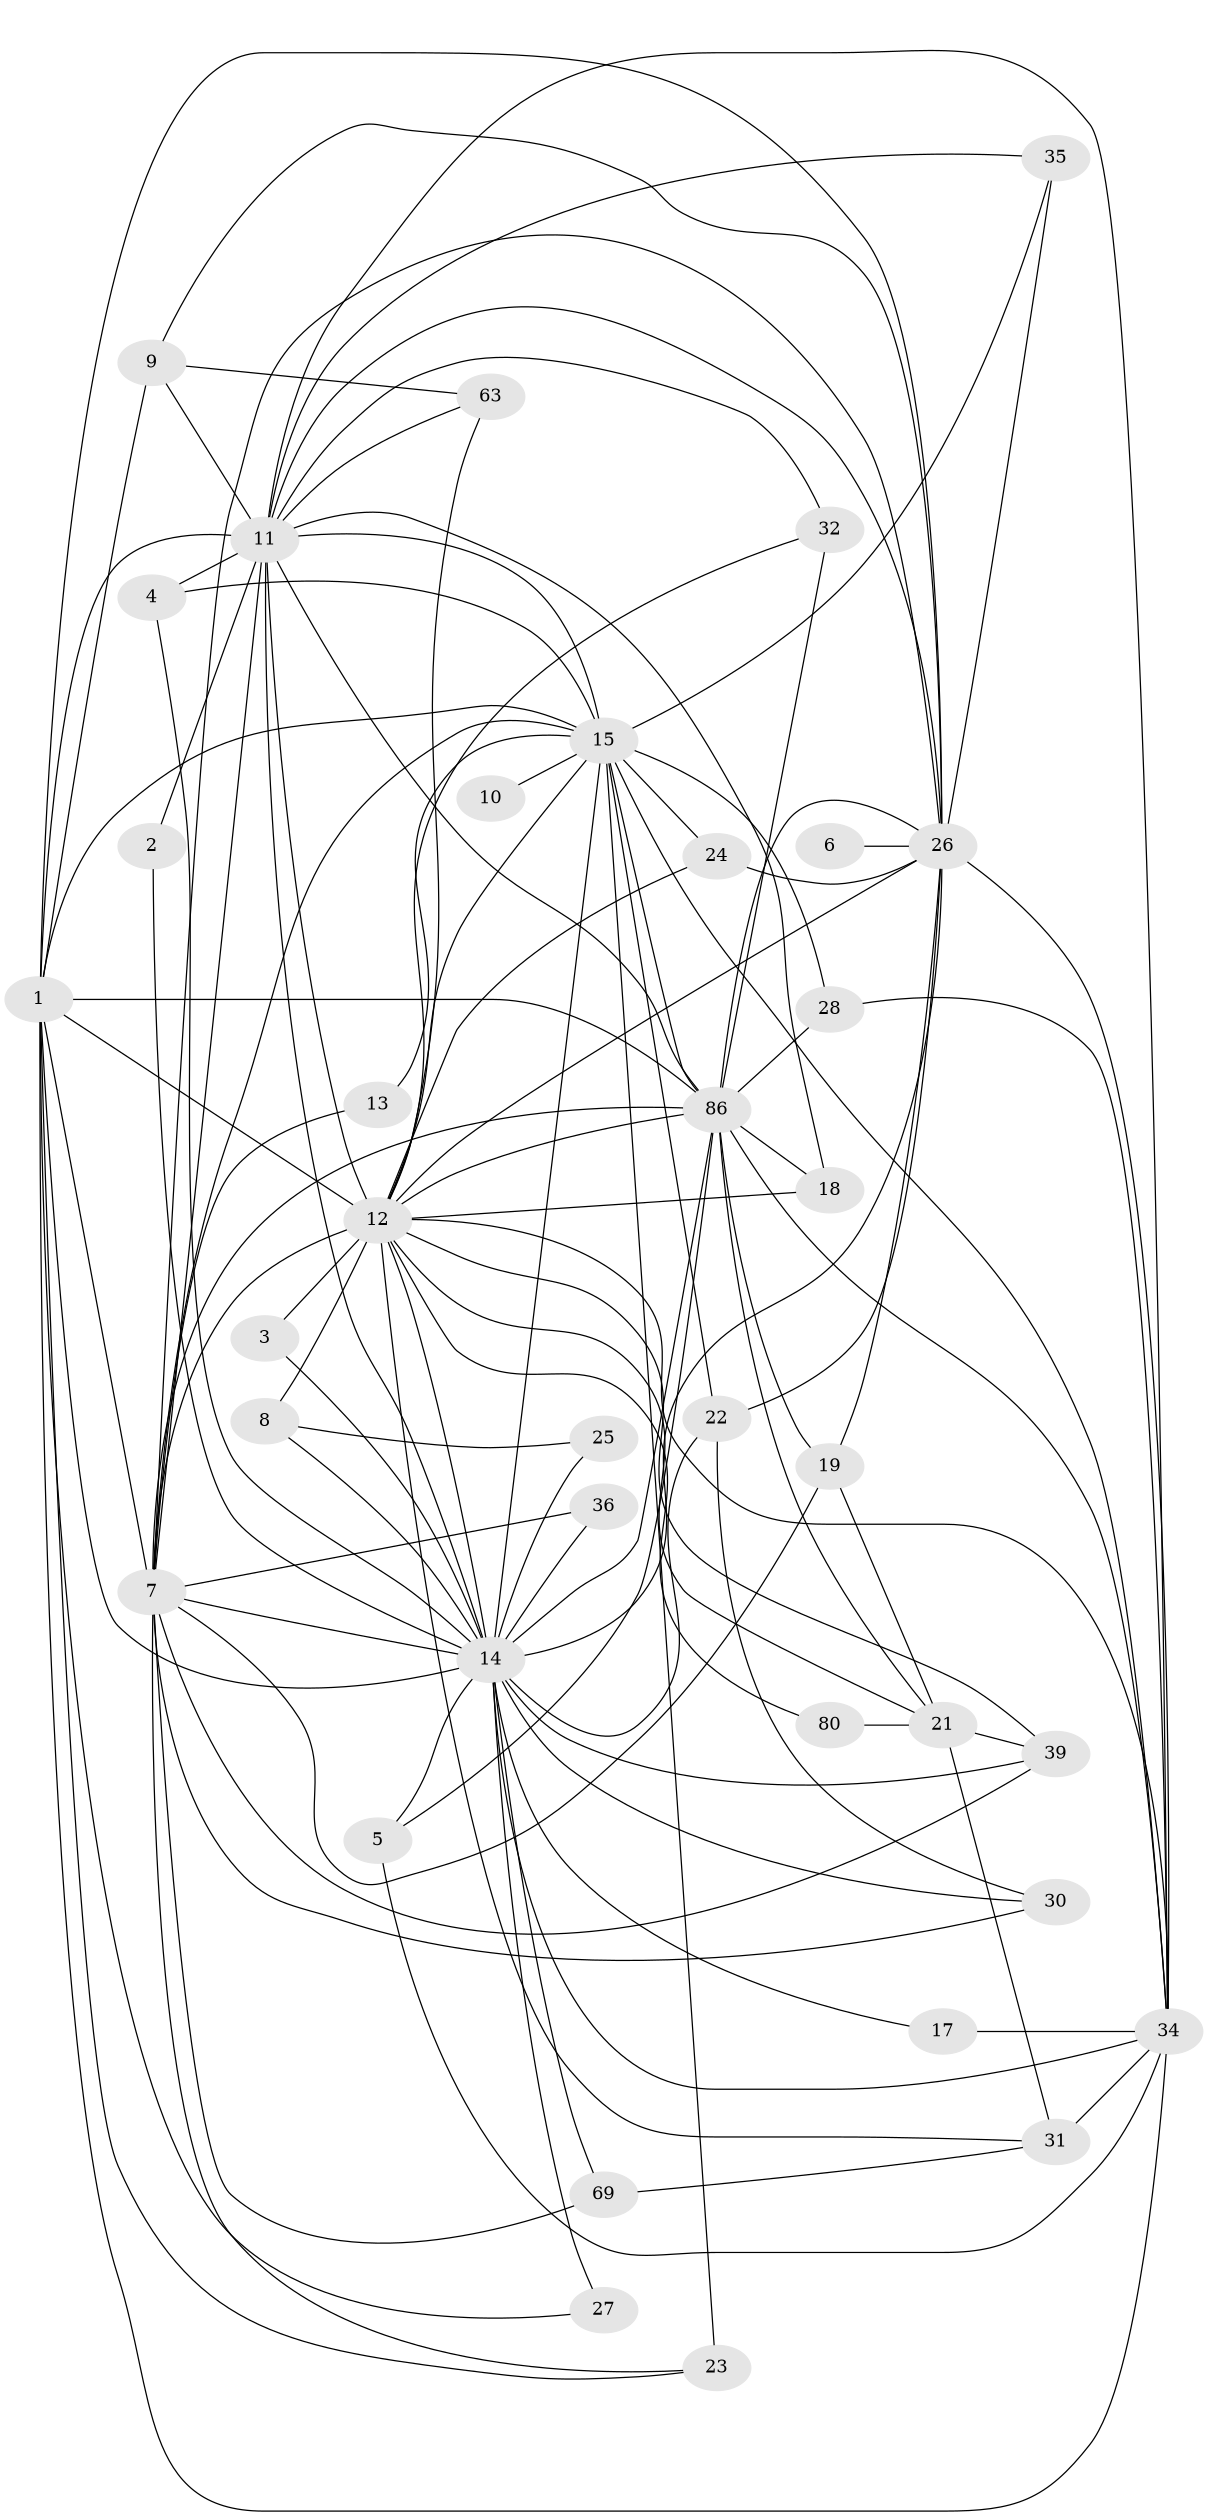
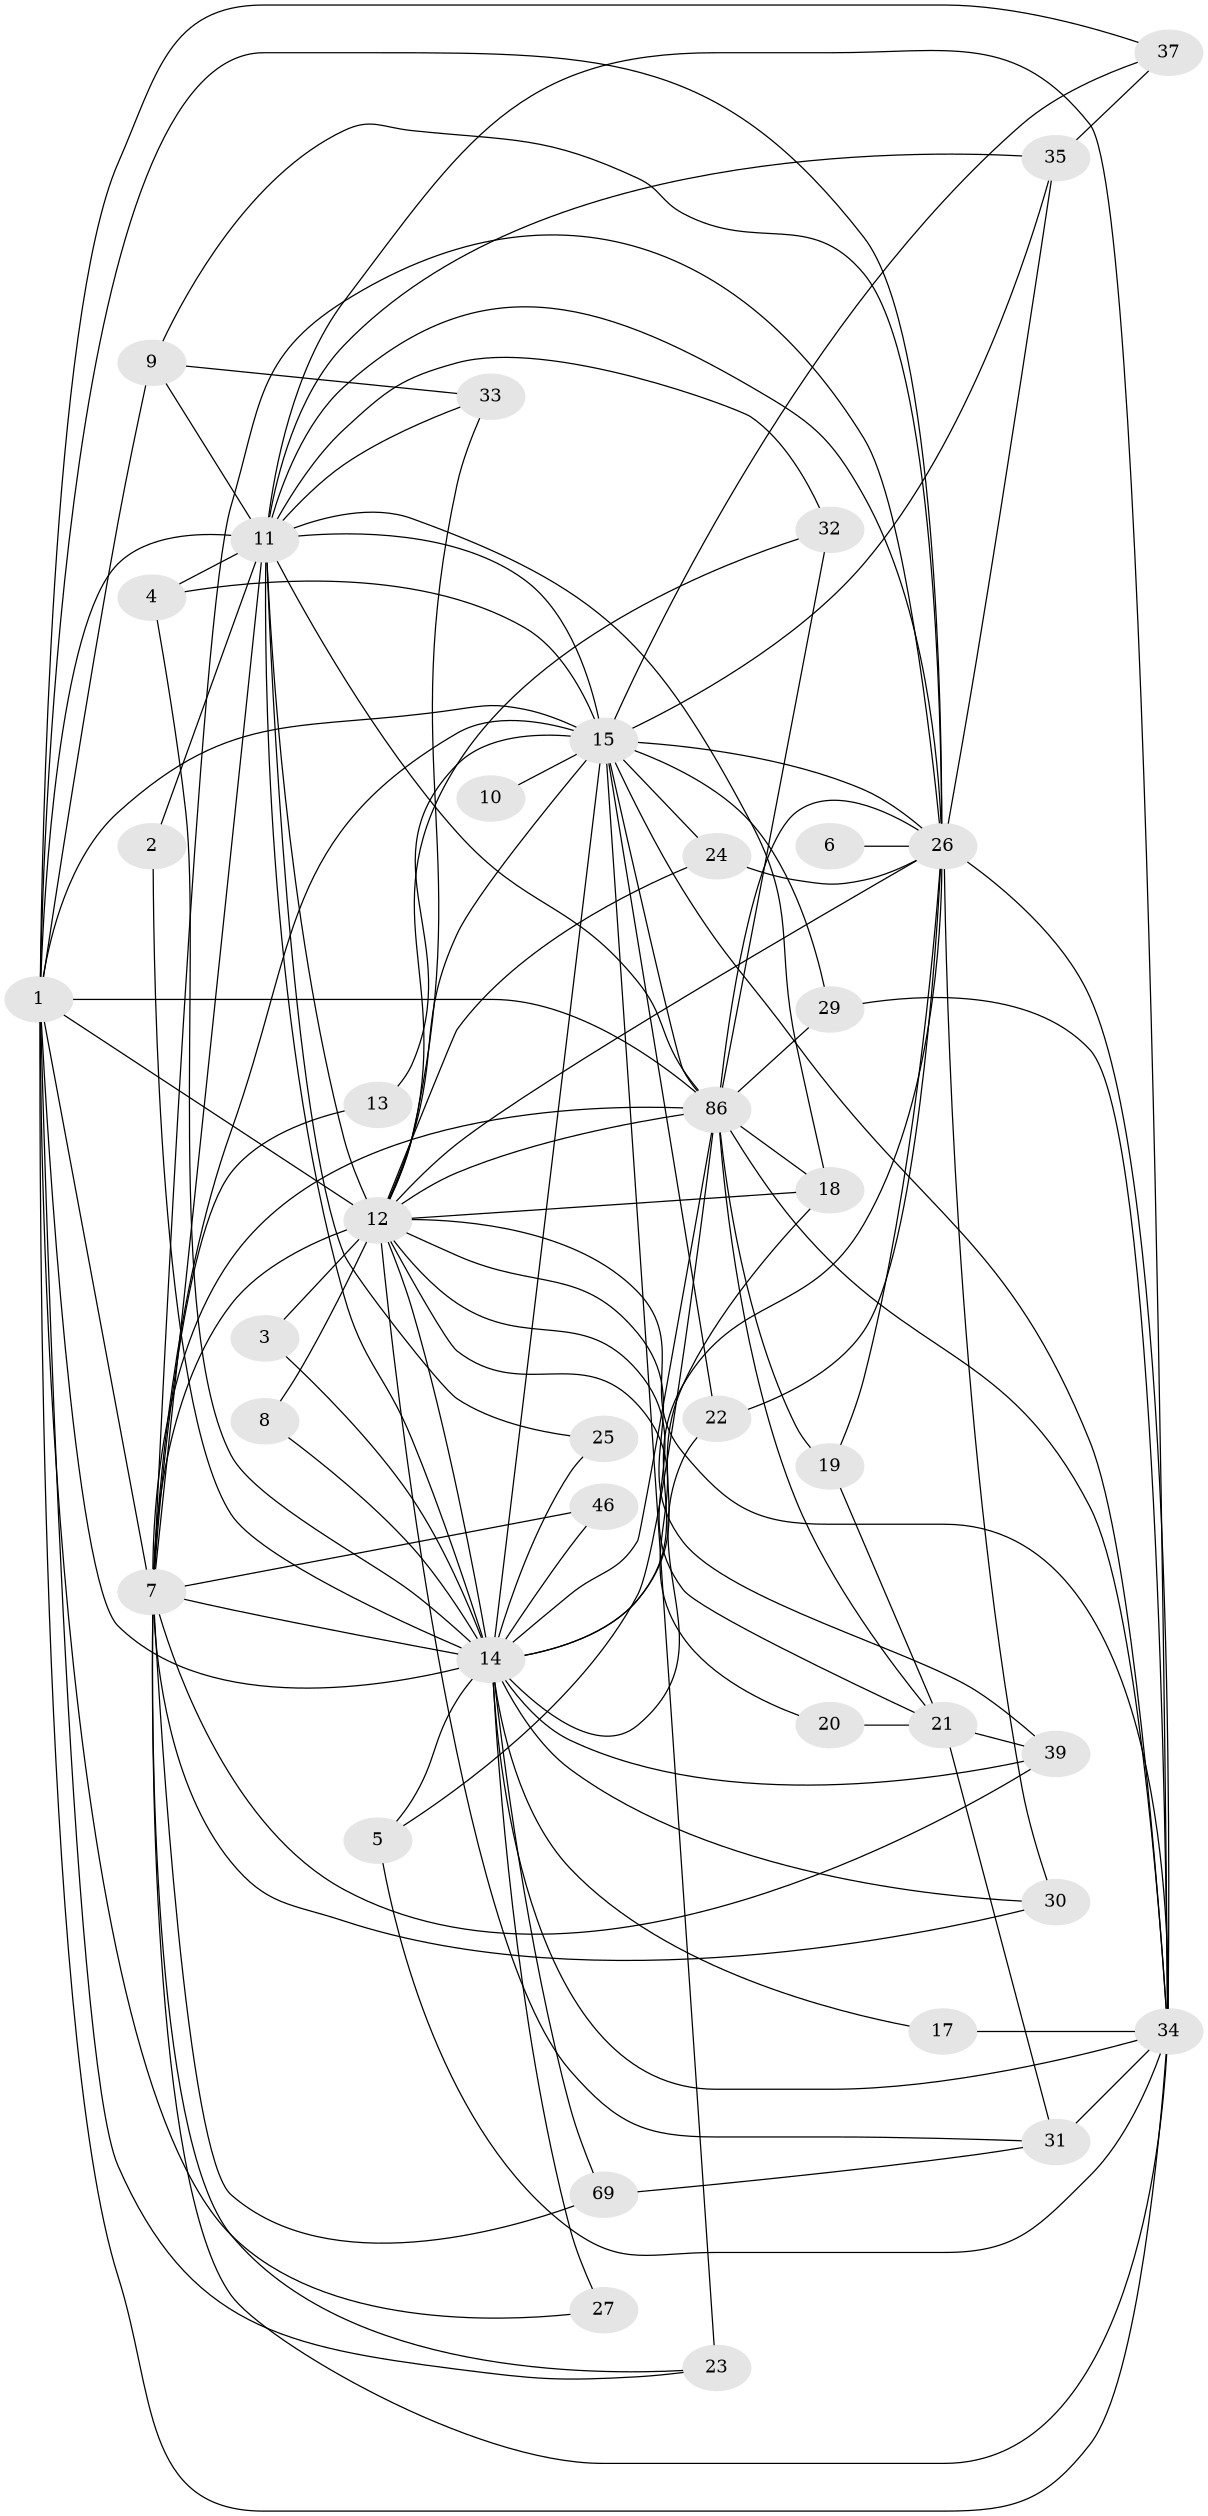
node "37": added
node "63": label "63" -> "33"
edge "15" -- "26": added
node "28": label "28" -> "29"
edge "18" -- "14": added
edge "8" -- "25": now "11" -- "25"
node "36": label "36" -> "46"
node "80": label "80" -> "20"
edge "22" -- "30": now "26" -- "30"
edge "19" -- "7": now "34" -- "7"
